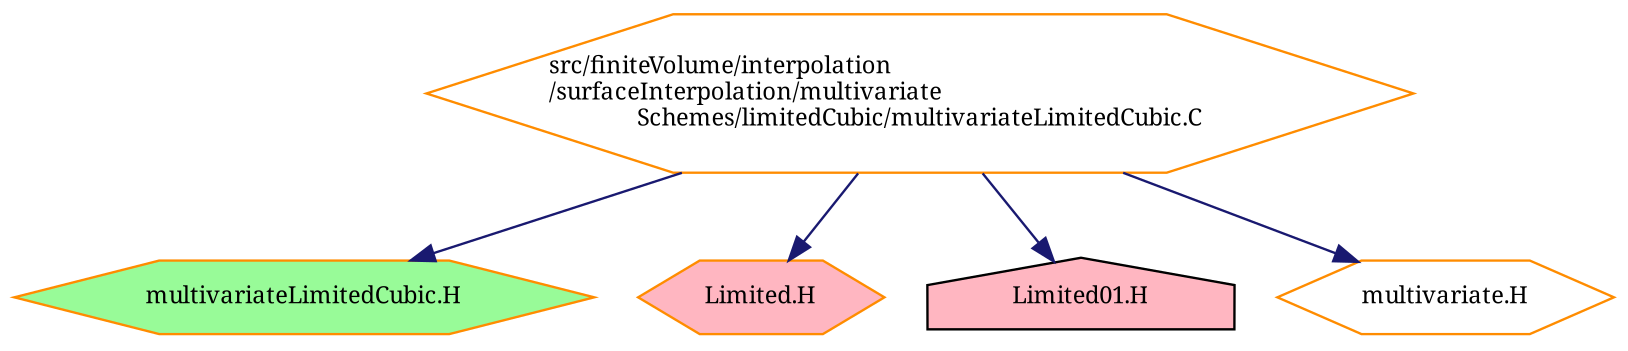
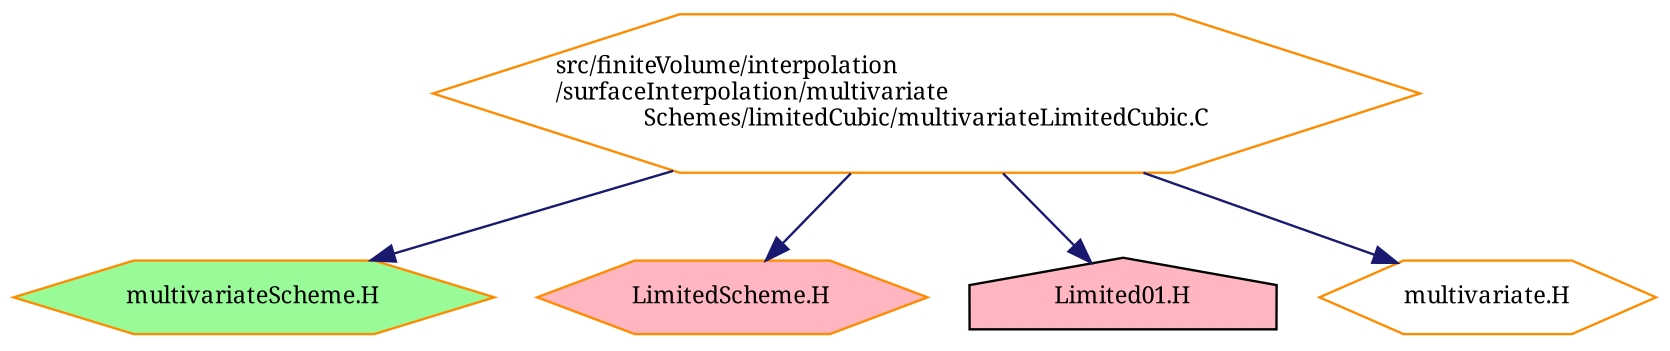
node "multivariateLimitedCubic.H": label "multivariateLimitedCubic.H" -> "multivariateScheme.H"
node "Limited.H": label "Limited.H" -> "LimitedScheme.H"
